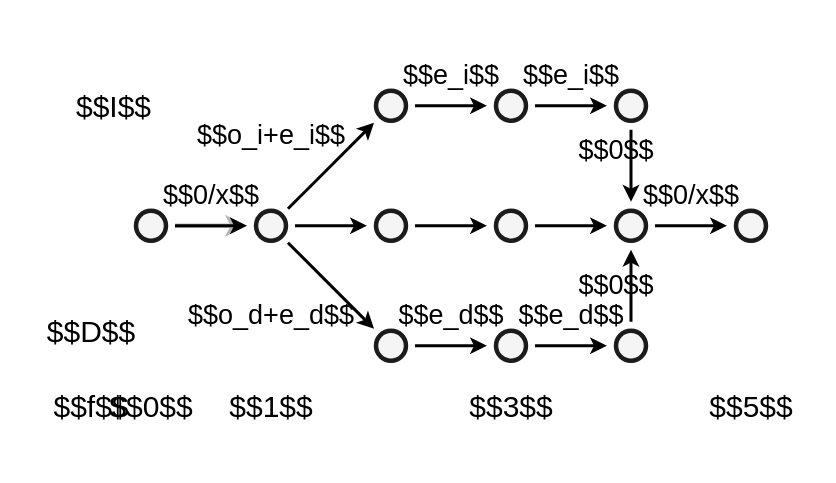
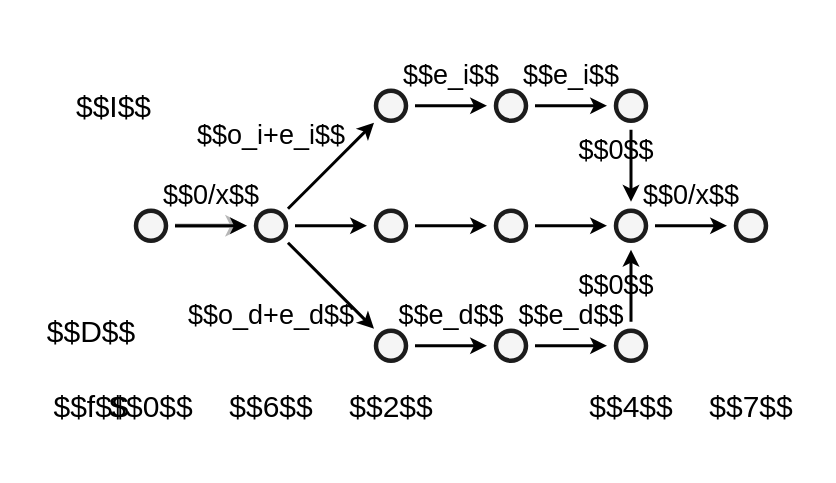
node "$$1$$": label "$$1$$" -> "$$6$$"
node "$$2$$": added
node "$$3$$": removed
node "$$4$$": added
node "$$5$$": label "$$5$$" -> "$$7$$"
